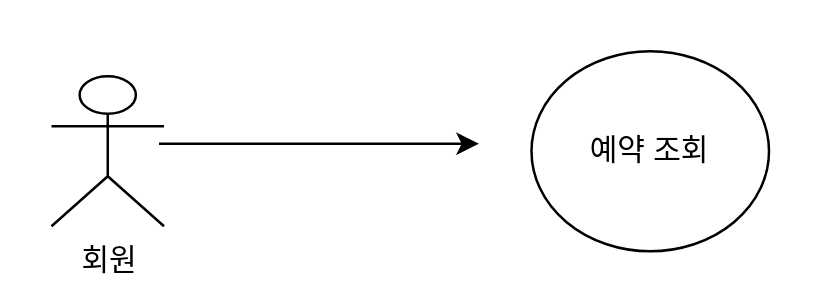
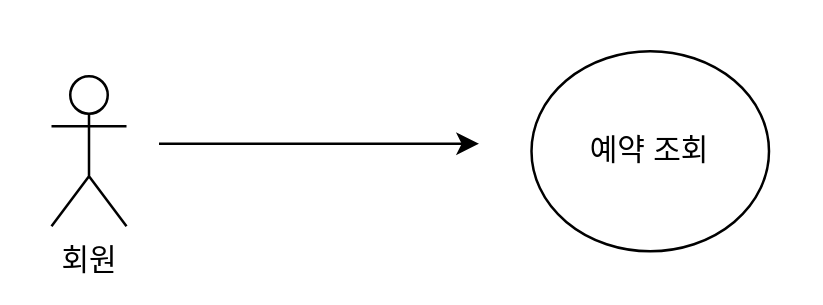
node "회원": size 113x150 -> 75x150
